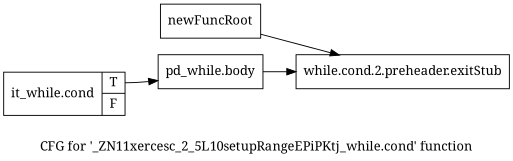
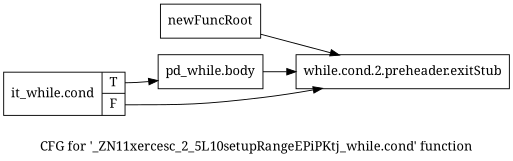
edge "it_while.cond" -> "while.cond.2.preheader.exitStub": added
